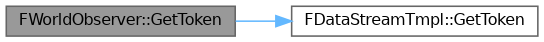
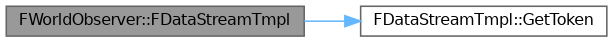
node "FWorldObserver::GetToken": label "FWorldObserver::GetToken" -> "FWorldObserver::FDataStreamTmpl"
